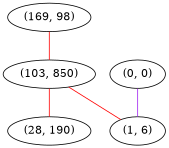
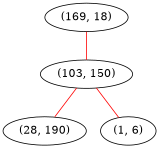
node "(169, 98)": label "(169, 98)" -> "(169, 18)"
node "(103, 850)": label "(103, 850)" -> "(103, 150)"
node "(0, 0)": removed
